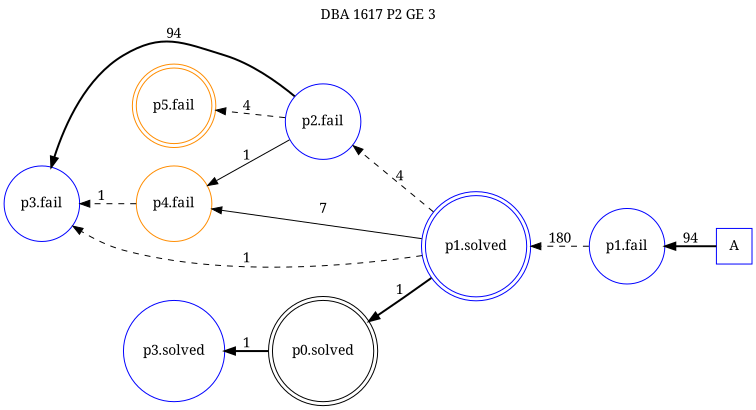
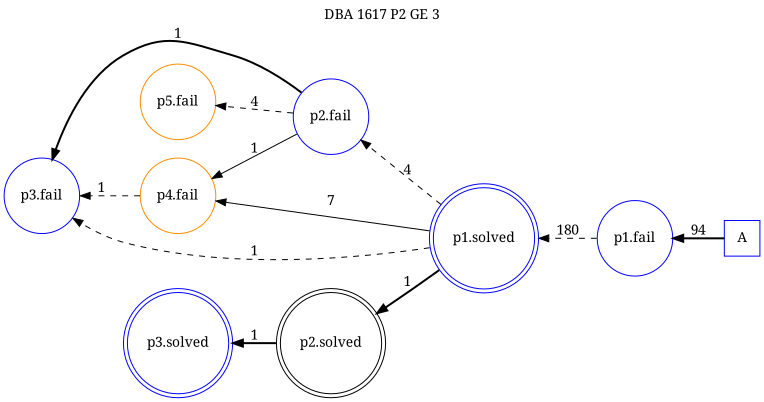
edge "p2.fail" -> "p3.fail": label "94" -> "1"
node "p5.fail": shape doublecircle -> circle
node "p3.solved": shape circle -> doublecircle
node "p0.solved": label "p0.solved" -> "p2.solved"
